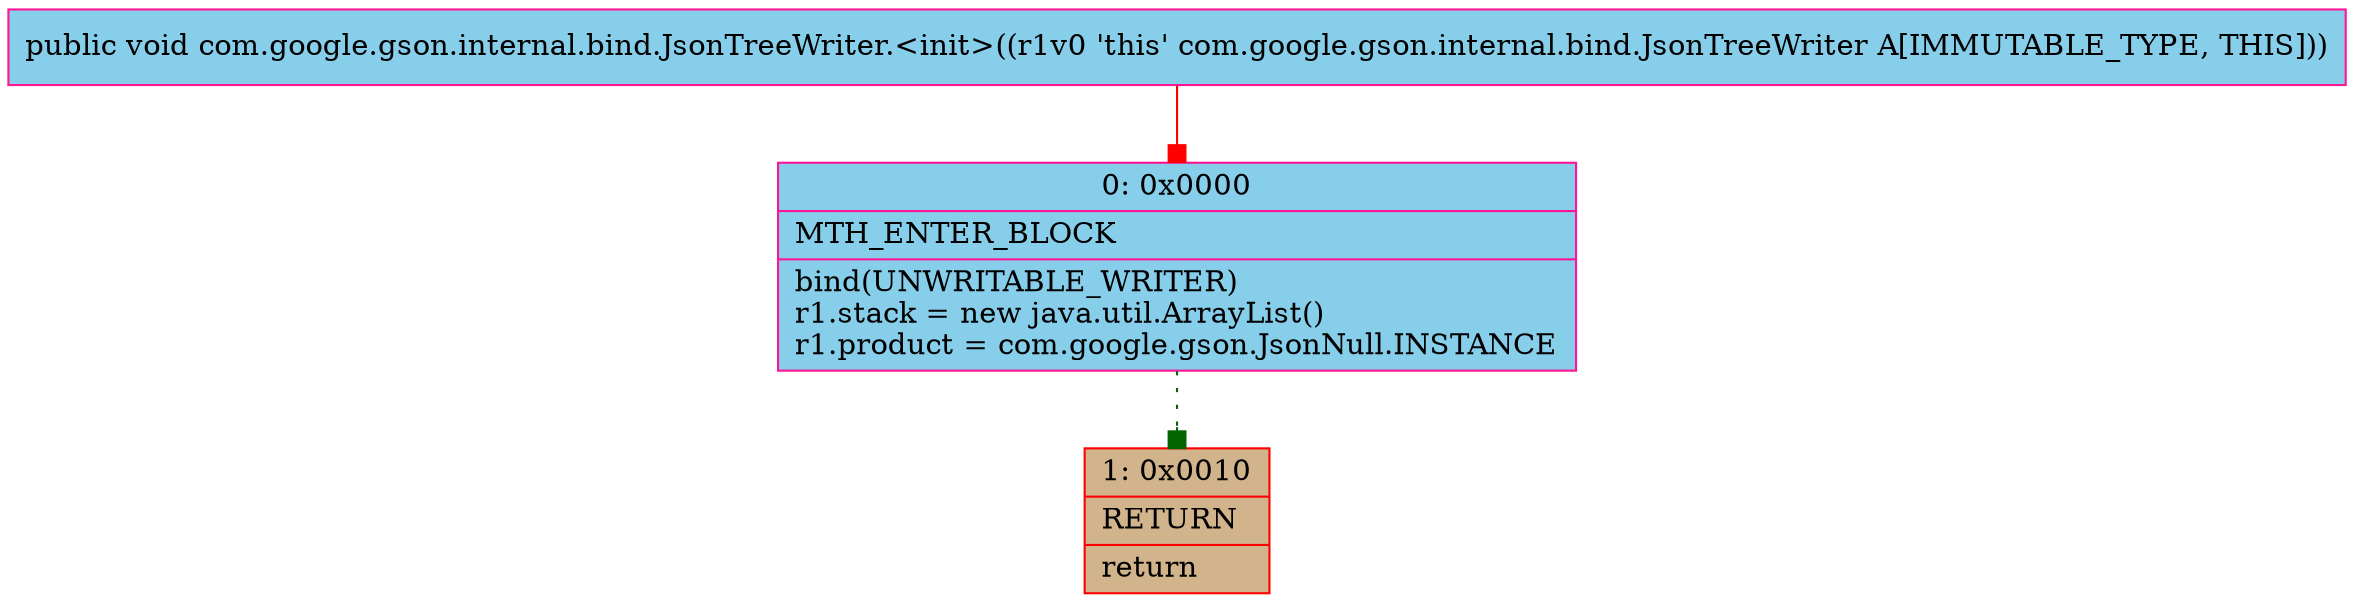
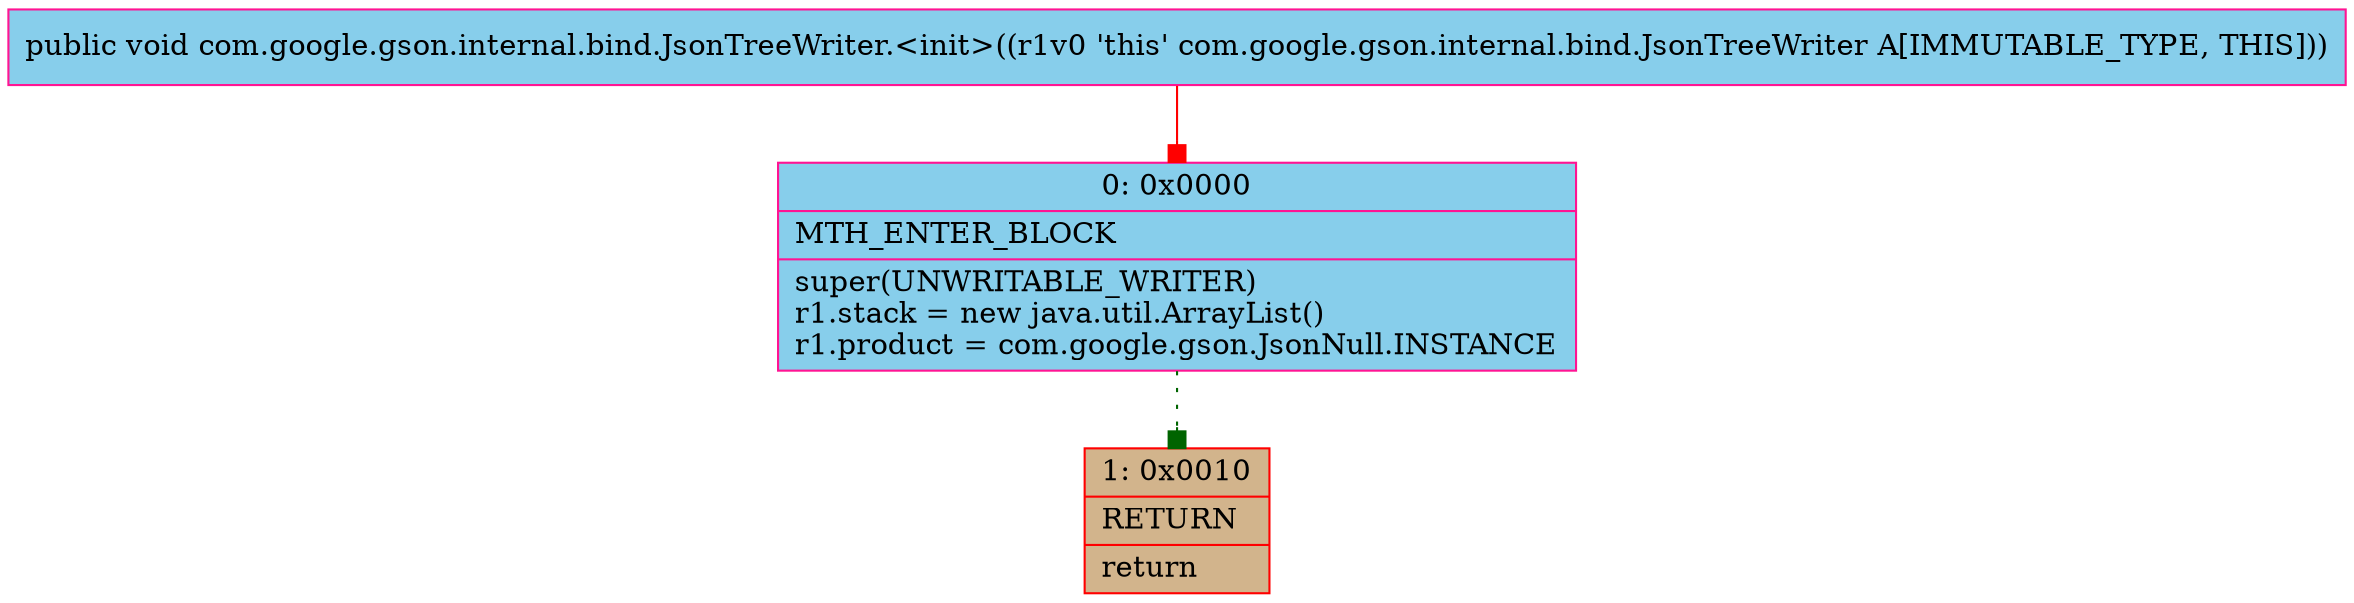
node "0: 0x0000": text "bind(UNWRITABLE_WRITER)" -> "super(UNWRITABLE_WRITER)"
